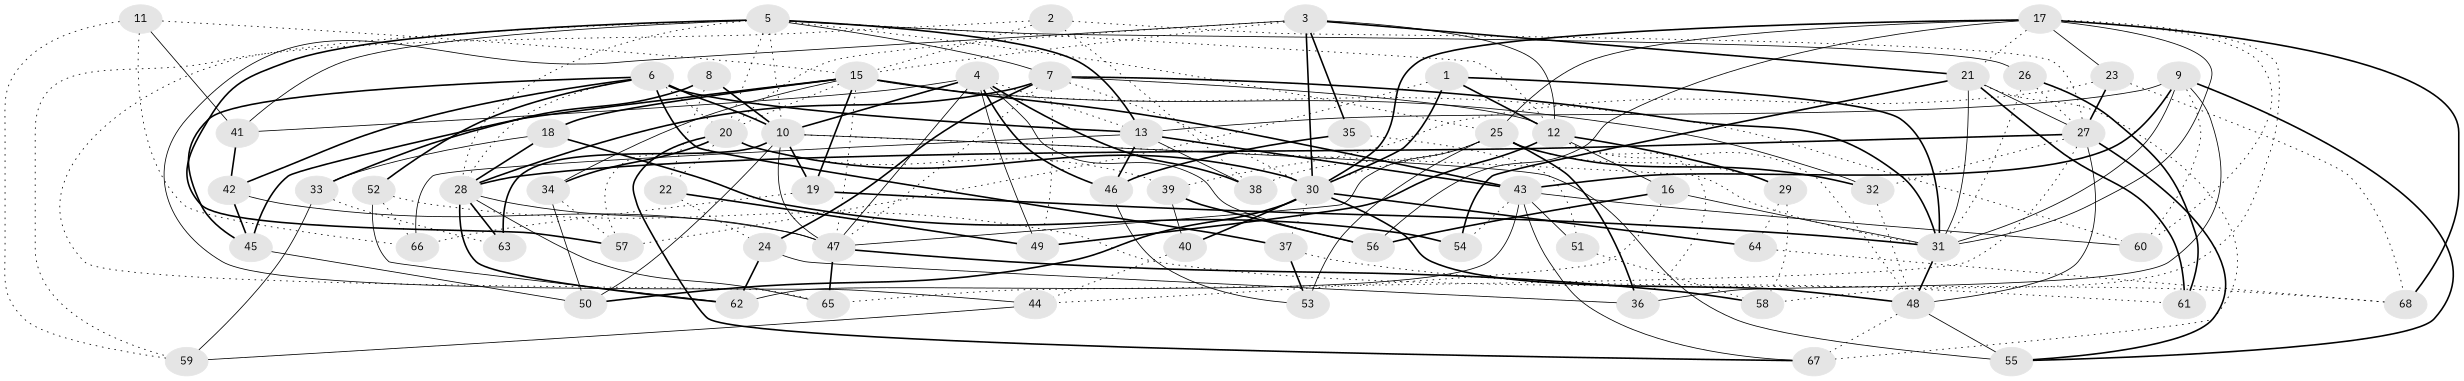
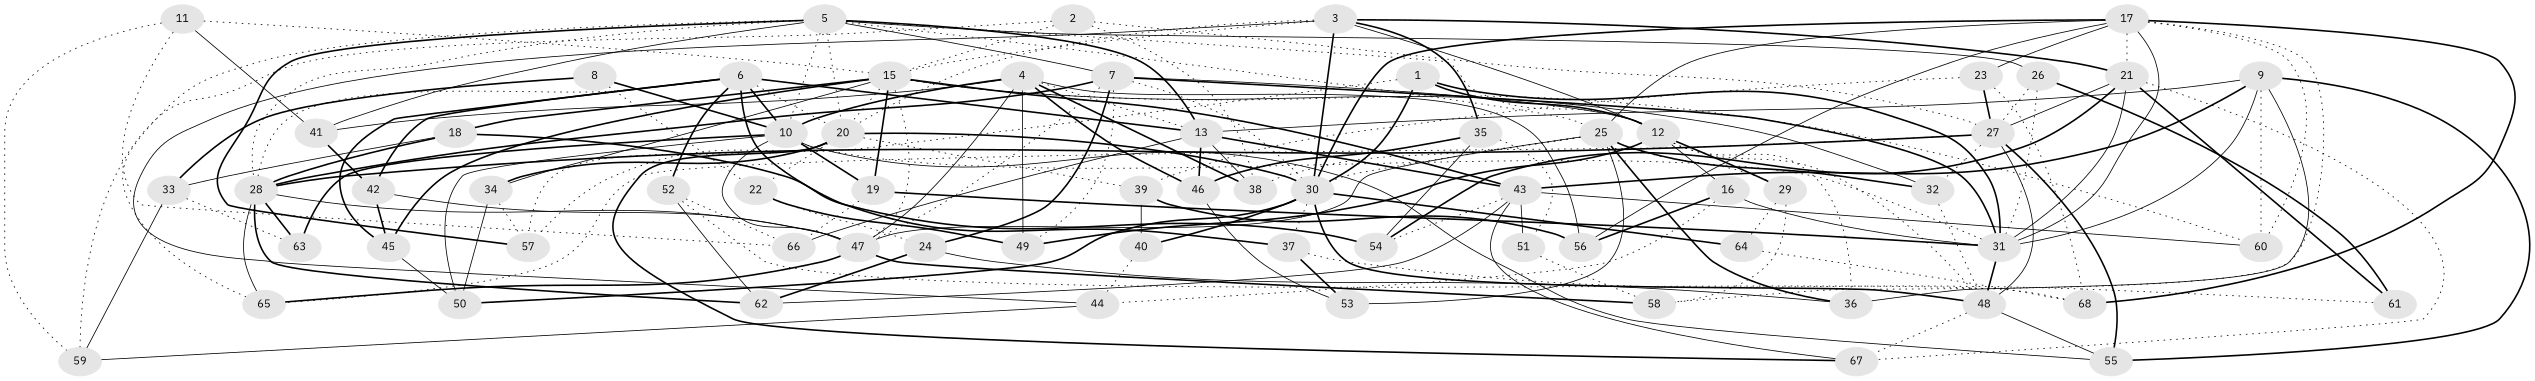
edge "35" -- "54": added
